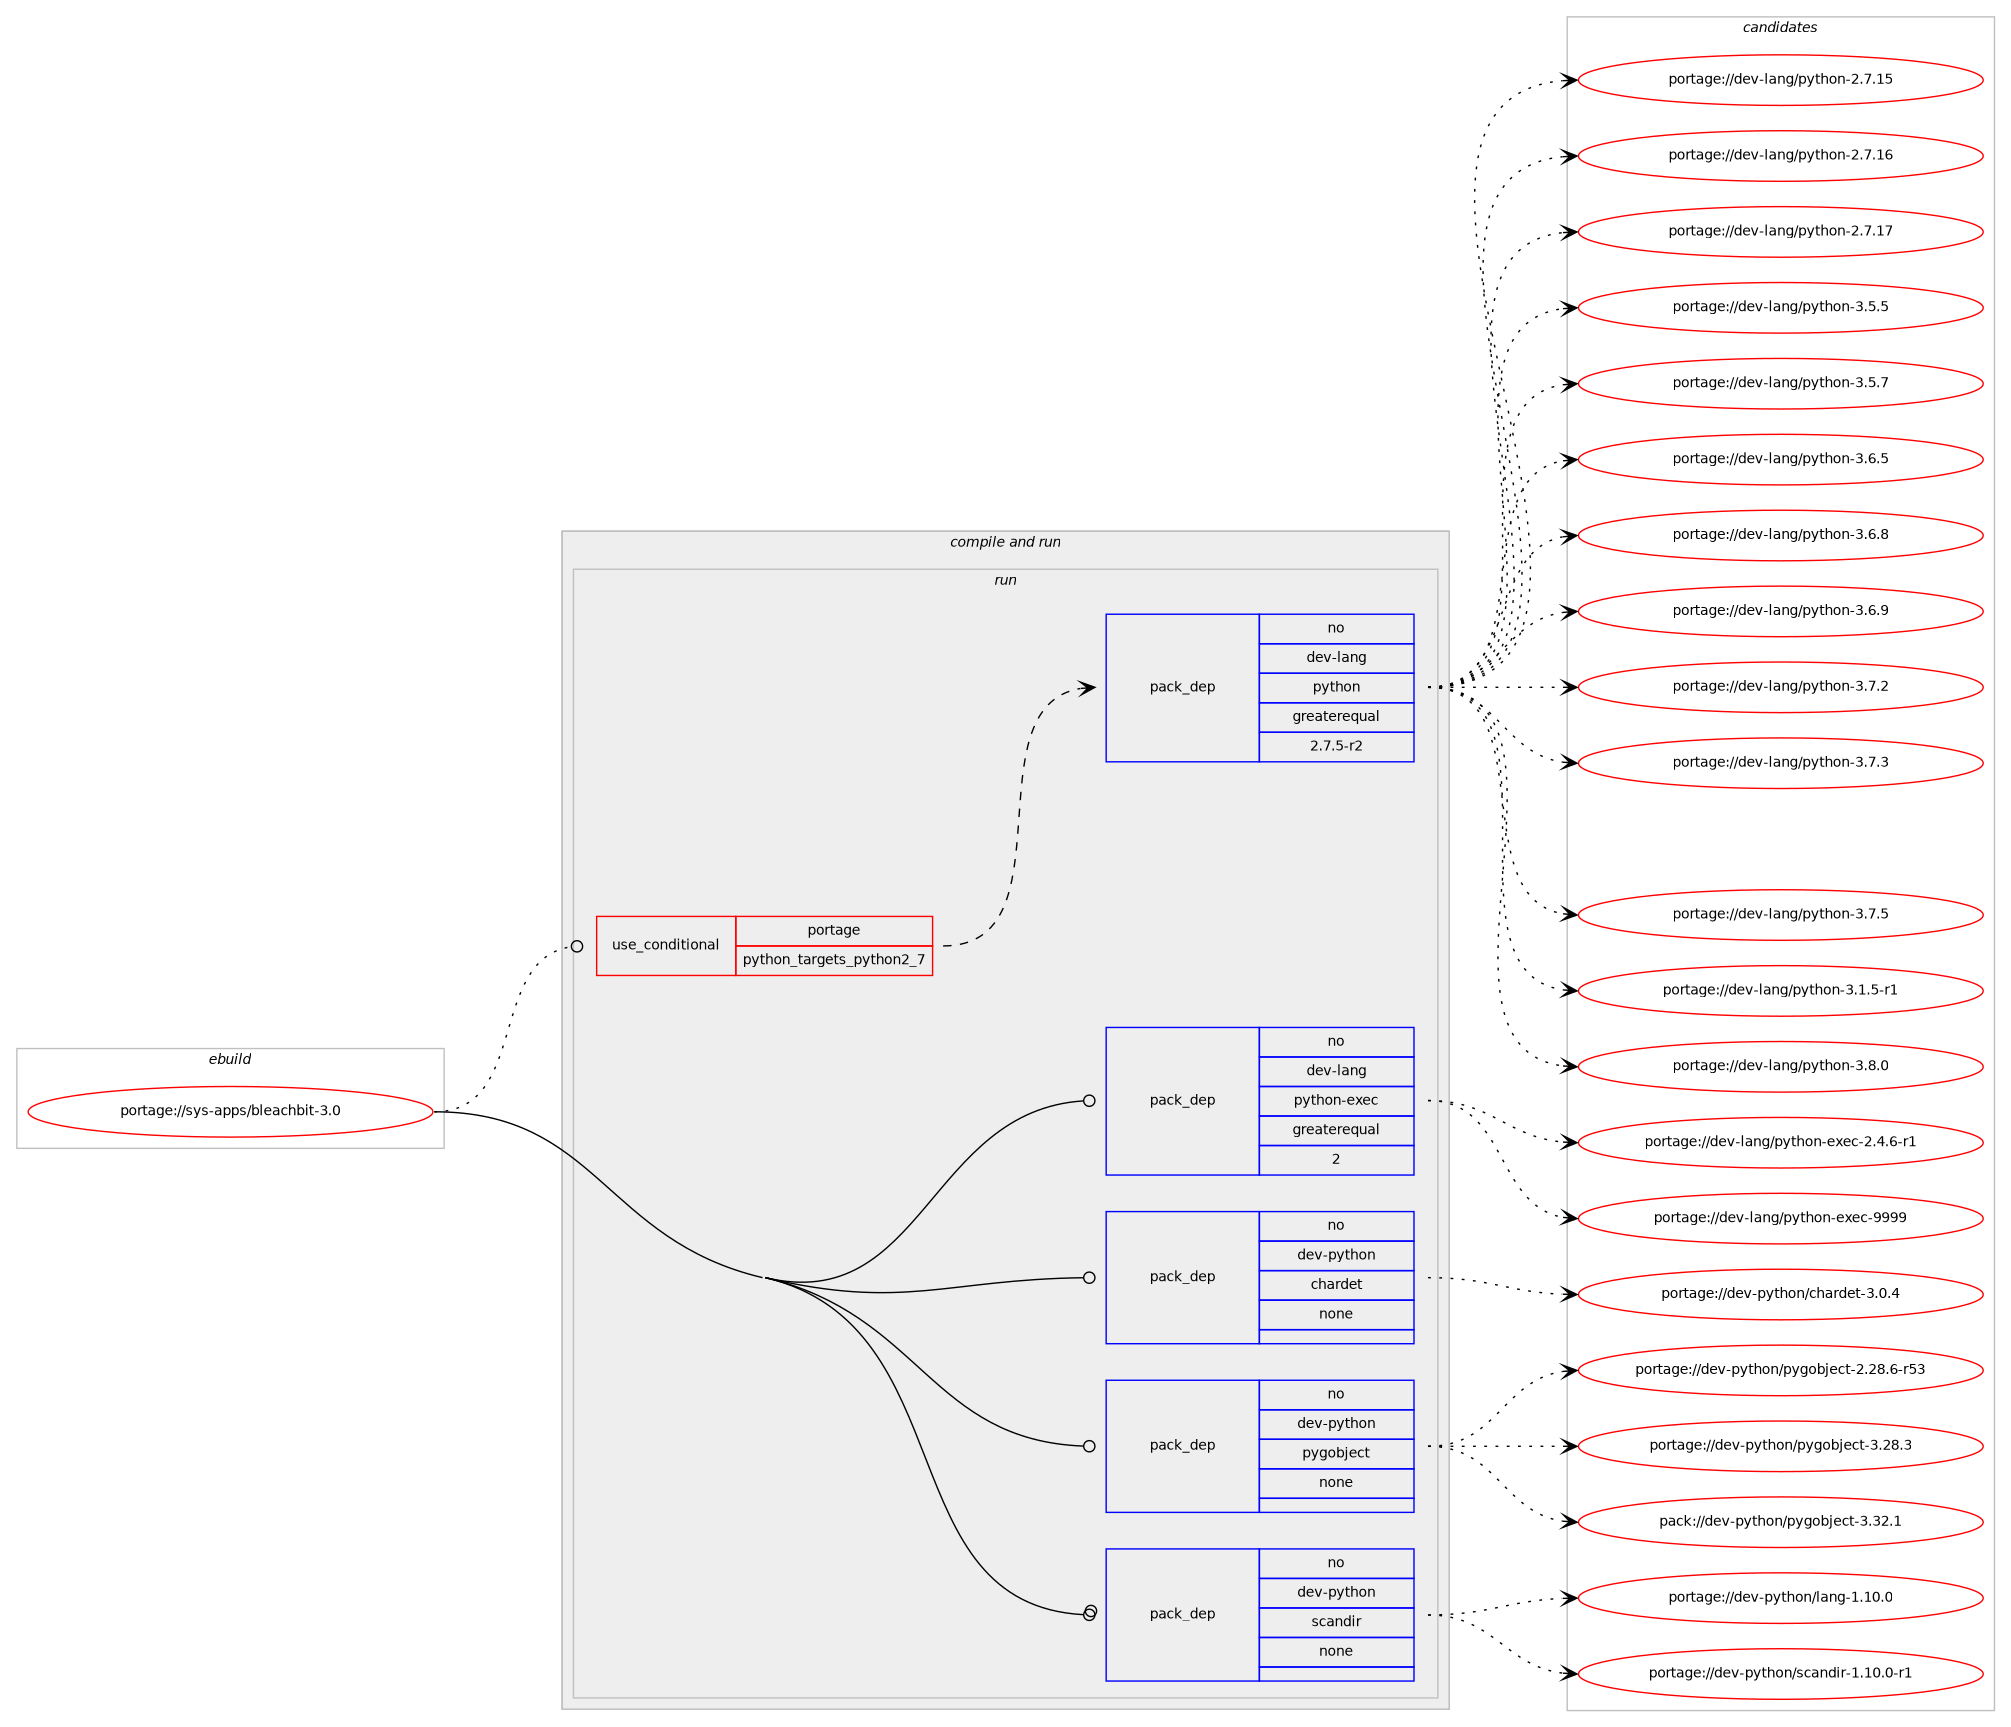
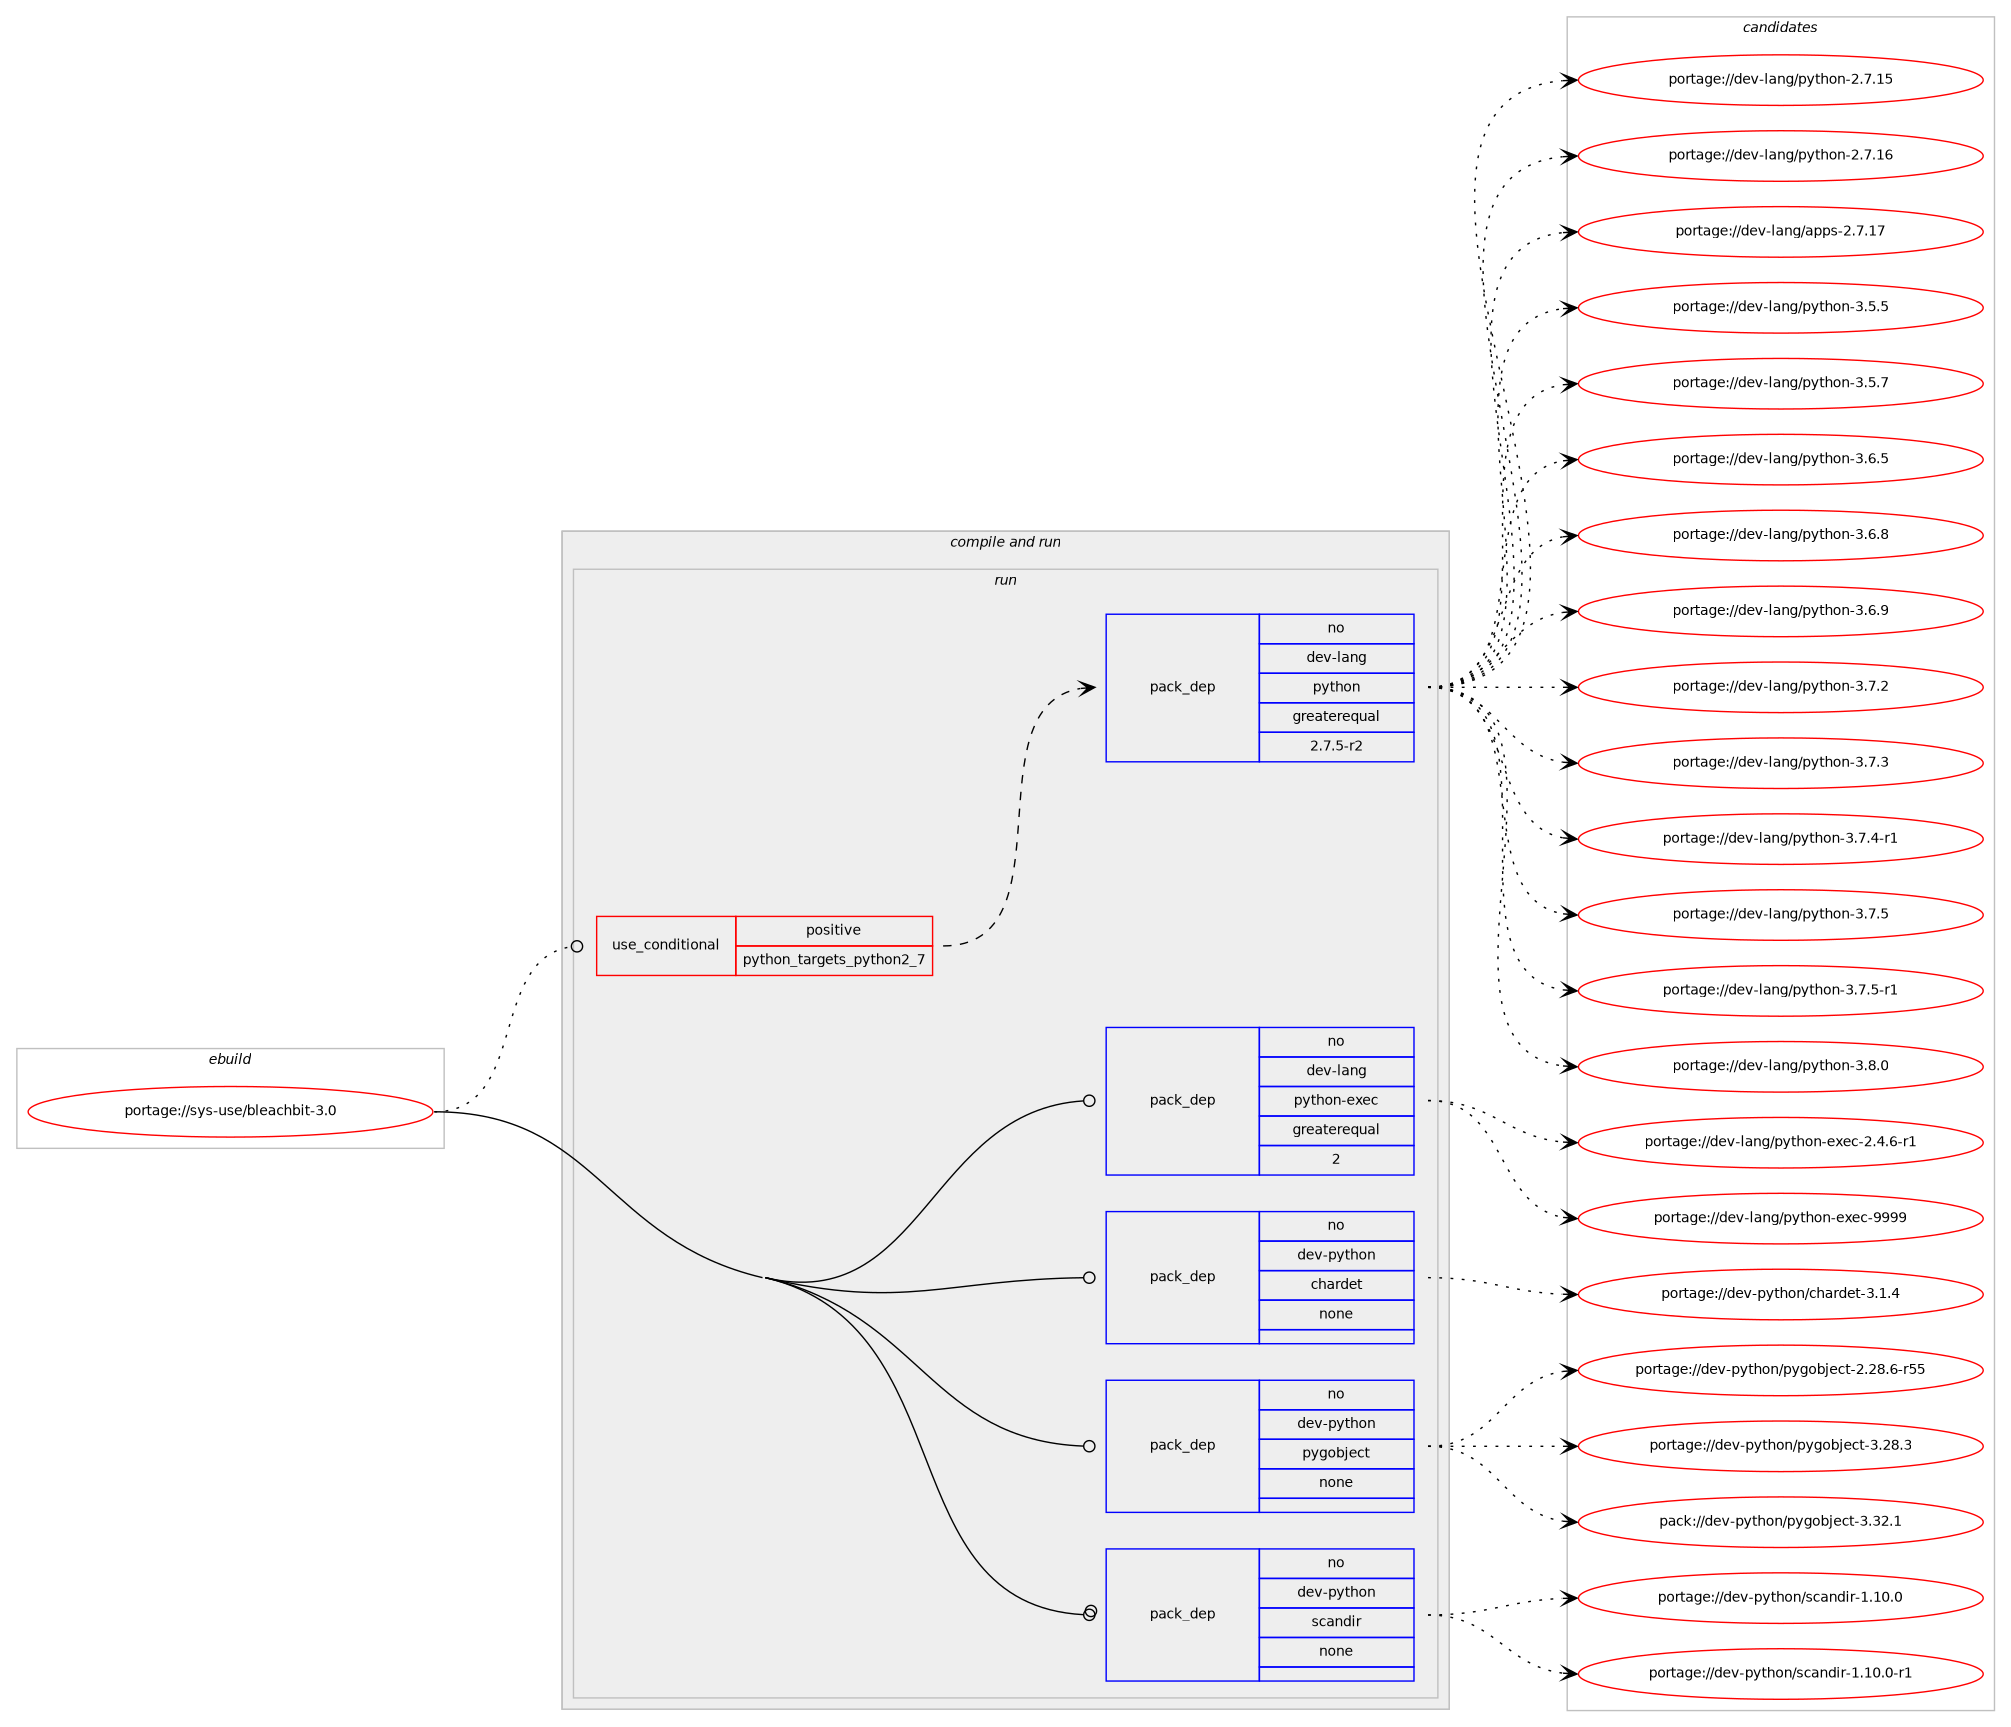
node "portage://dev-lang/python-2.7.17": label "portage://dev-lang/python-2.7.17" -> "portage://dev-lang/apps-2.7.17"
node "portage://dev-lang/python-3.7.4-r1": added
node "use_conditional": text "portage" -> "positive"
node "portage://dev-lang/python-3.1.5-r1": label "portage://dev-lang/python-3.1.5-r1" -> "portage://dev-lang/python-3.7.5-r1"
node "portage://sys-apps/bleachbit-3.0": label "portage://sys-apps/bleachbit-3.0" -> "portage://sys-use/bleachbit-3.0"
node "portage://dev-python/chardet-3.0.4": label "portage://dev-python/chardet-3.0.4" -> "portage://dev-python/chardet-3.1.4"
node "portage://dev-python/pygobject-2.28.6-r53": label "portage://dev-python/pygobject-2.28.6-r53" -> "portage://dev-python/pygobject-2.28.6-r55"
node "portage://dev-python/lang-1.10.0": label "portage://dev-python/lang-1.10.0" -> "portage://dev-python/scandir-1.10.0"
